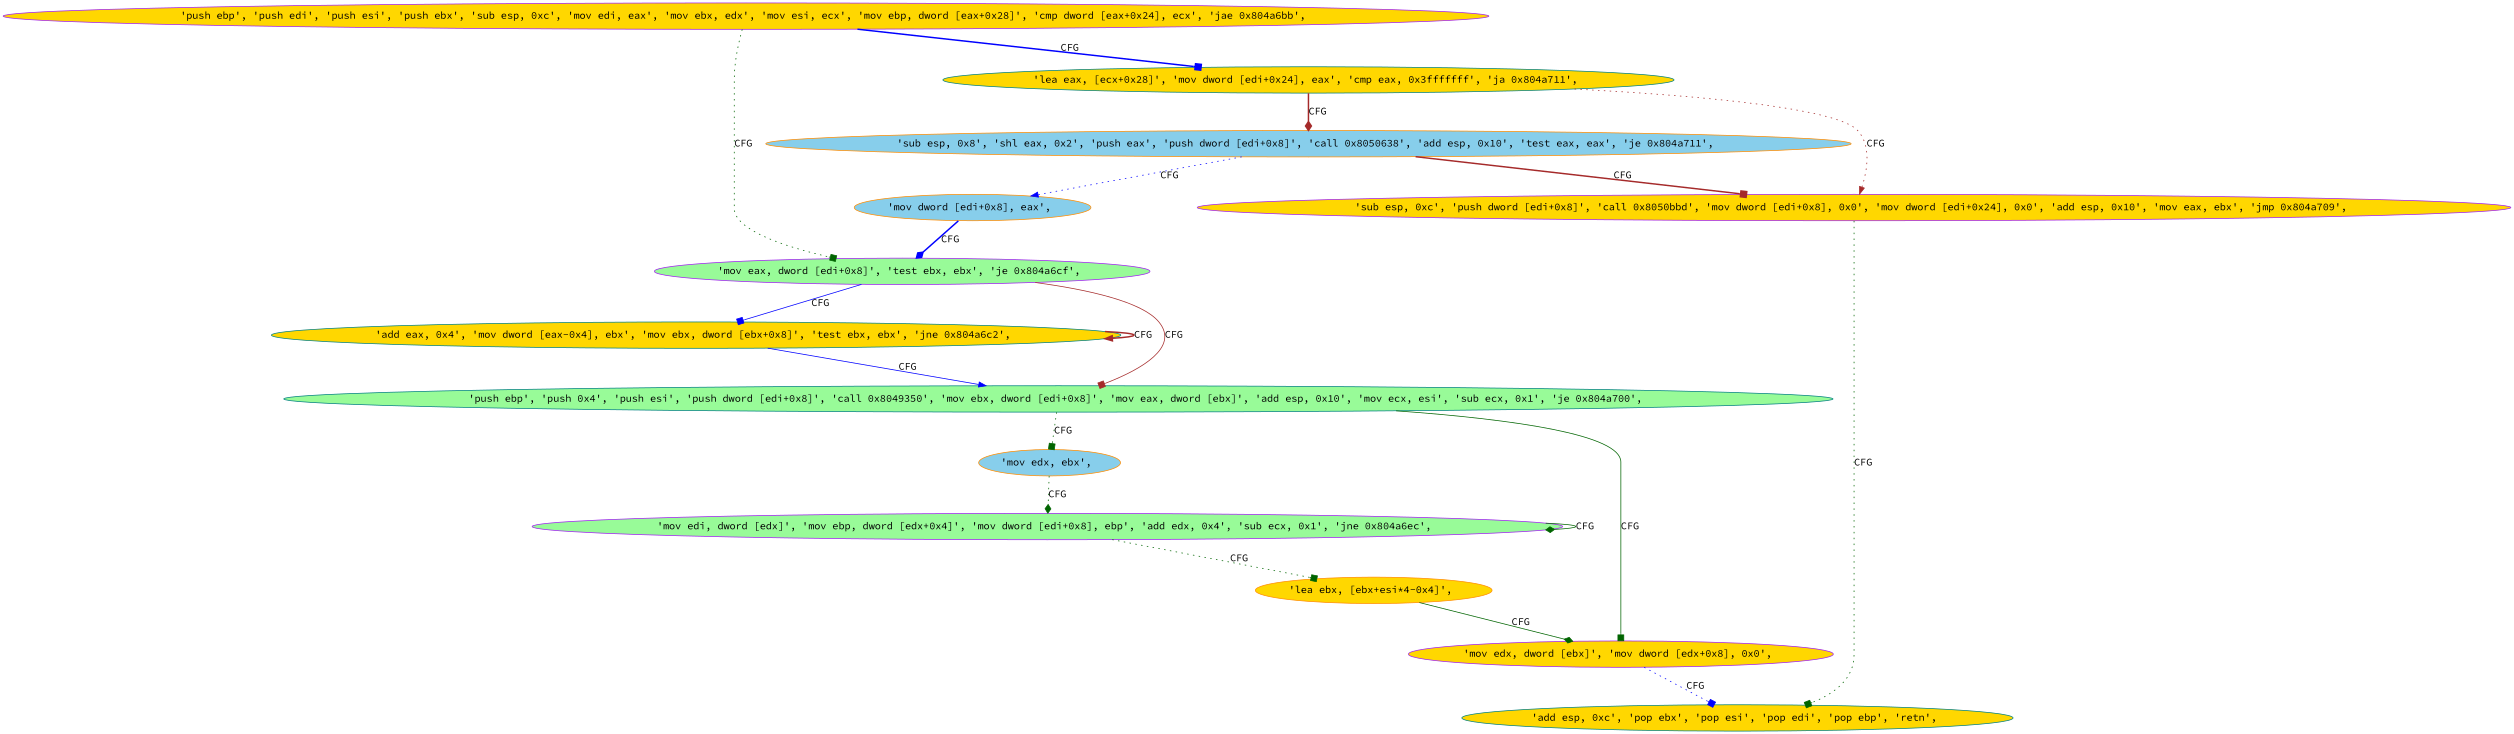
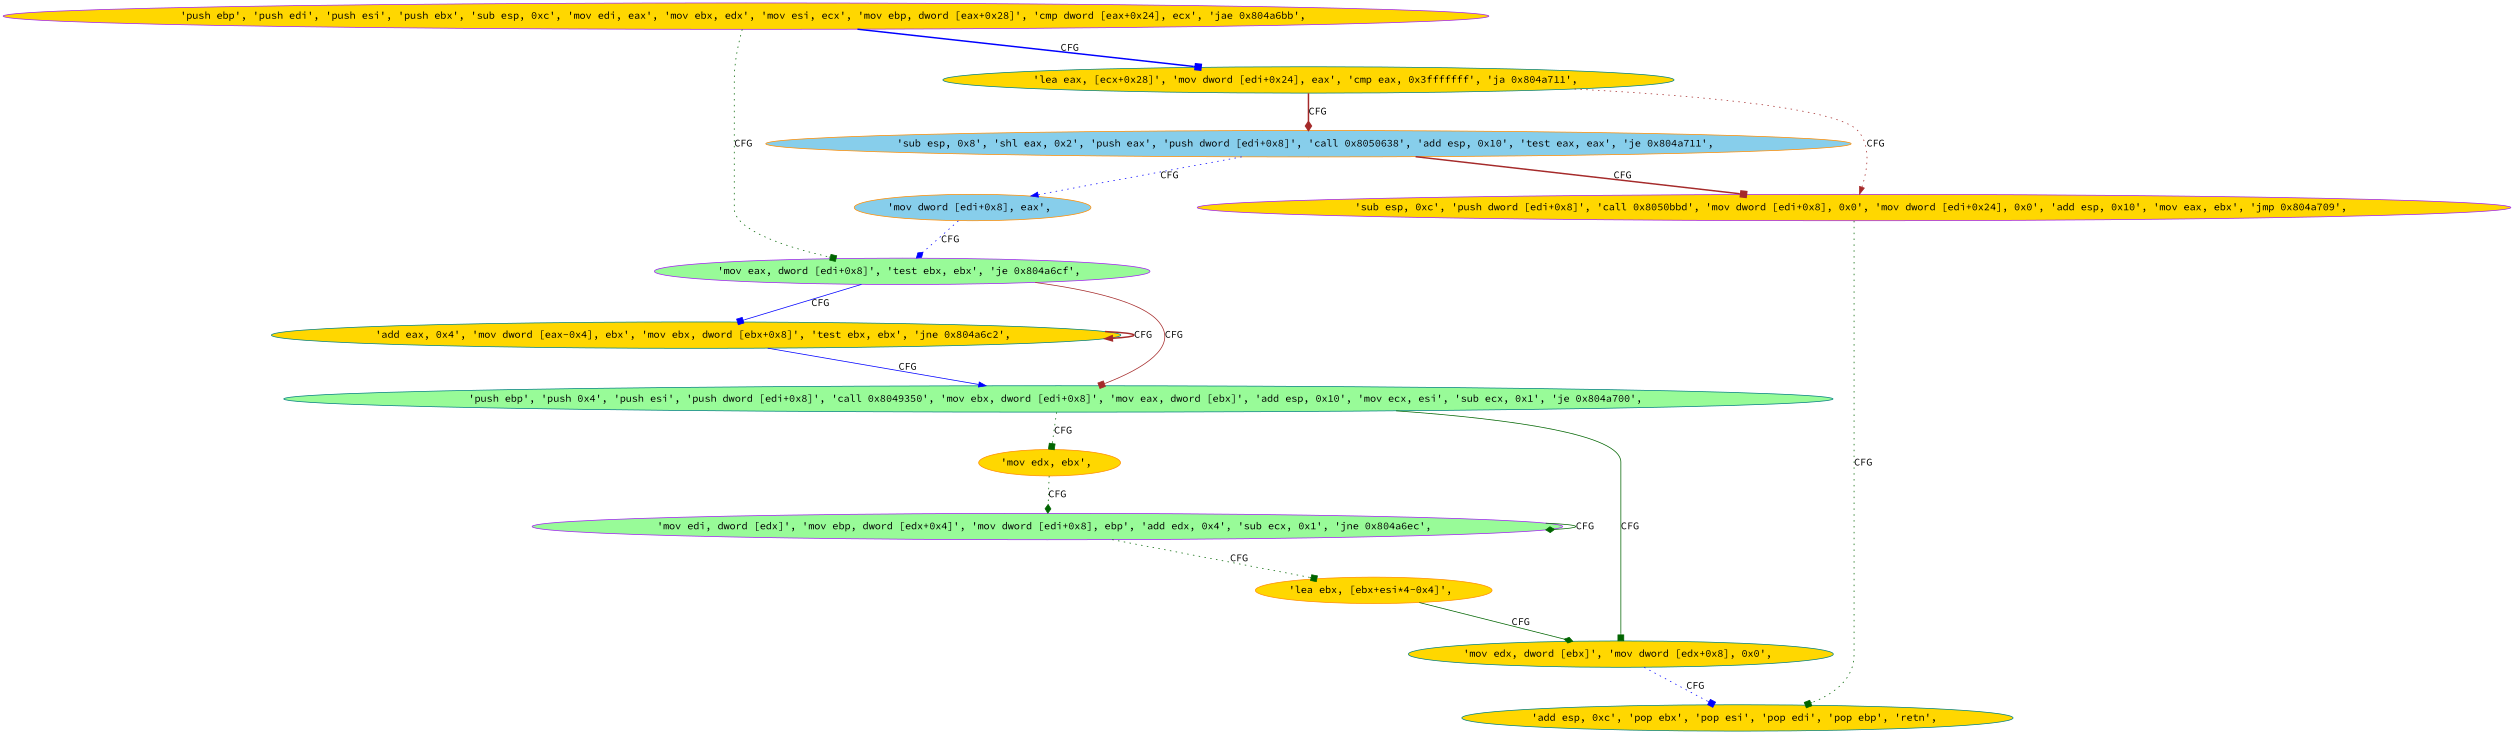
edge "'mov dword [edi+0x8], eax'," -> "'mov eax, dword [edi+0x8]', 'test ebx, ebx', 'je 0x804a6cf',": style bold -> dotted
node "'mov edx, ebx',": fillcolor skyblue -> gold
node "'mov edx, dword [ebx]', 'mov dword [edx+0x8], 0x0',": color purple -> teal
